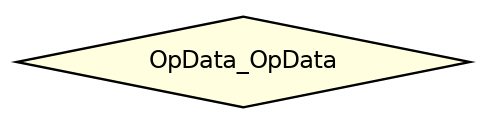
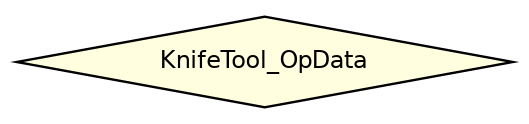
node "OpData_OpData": label "OpData_OpData" -> "KnifeTool_OpData"
